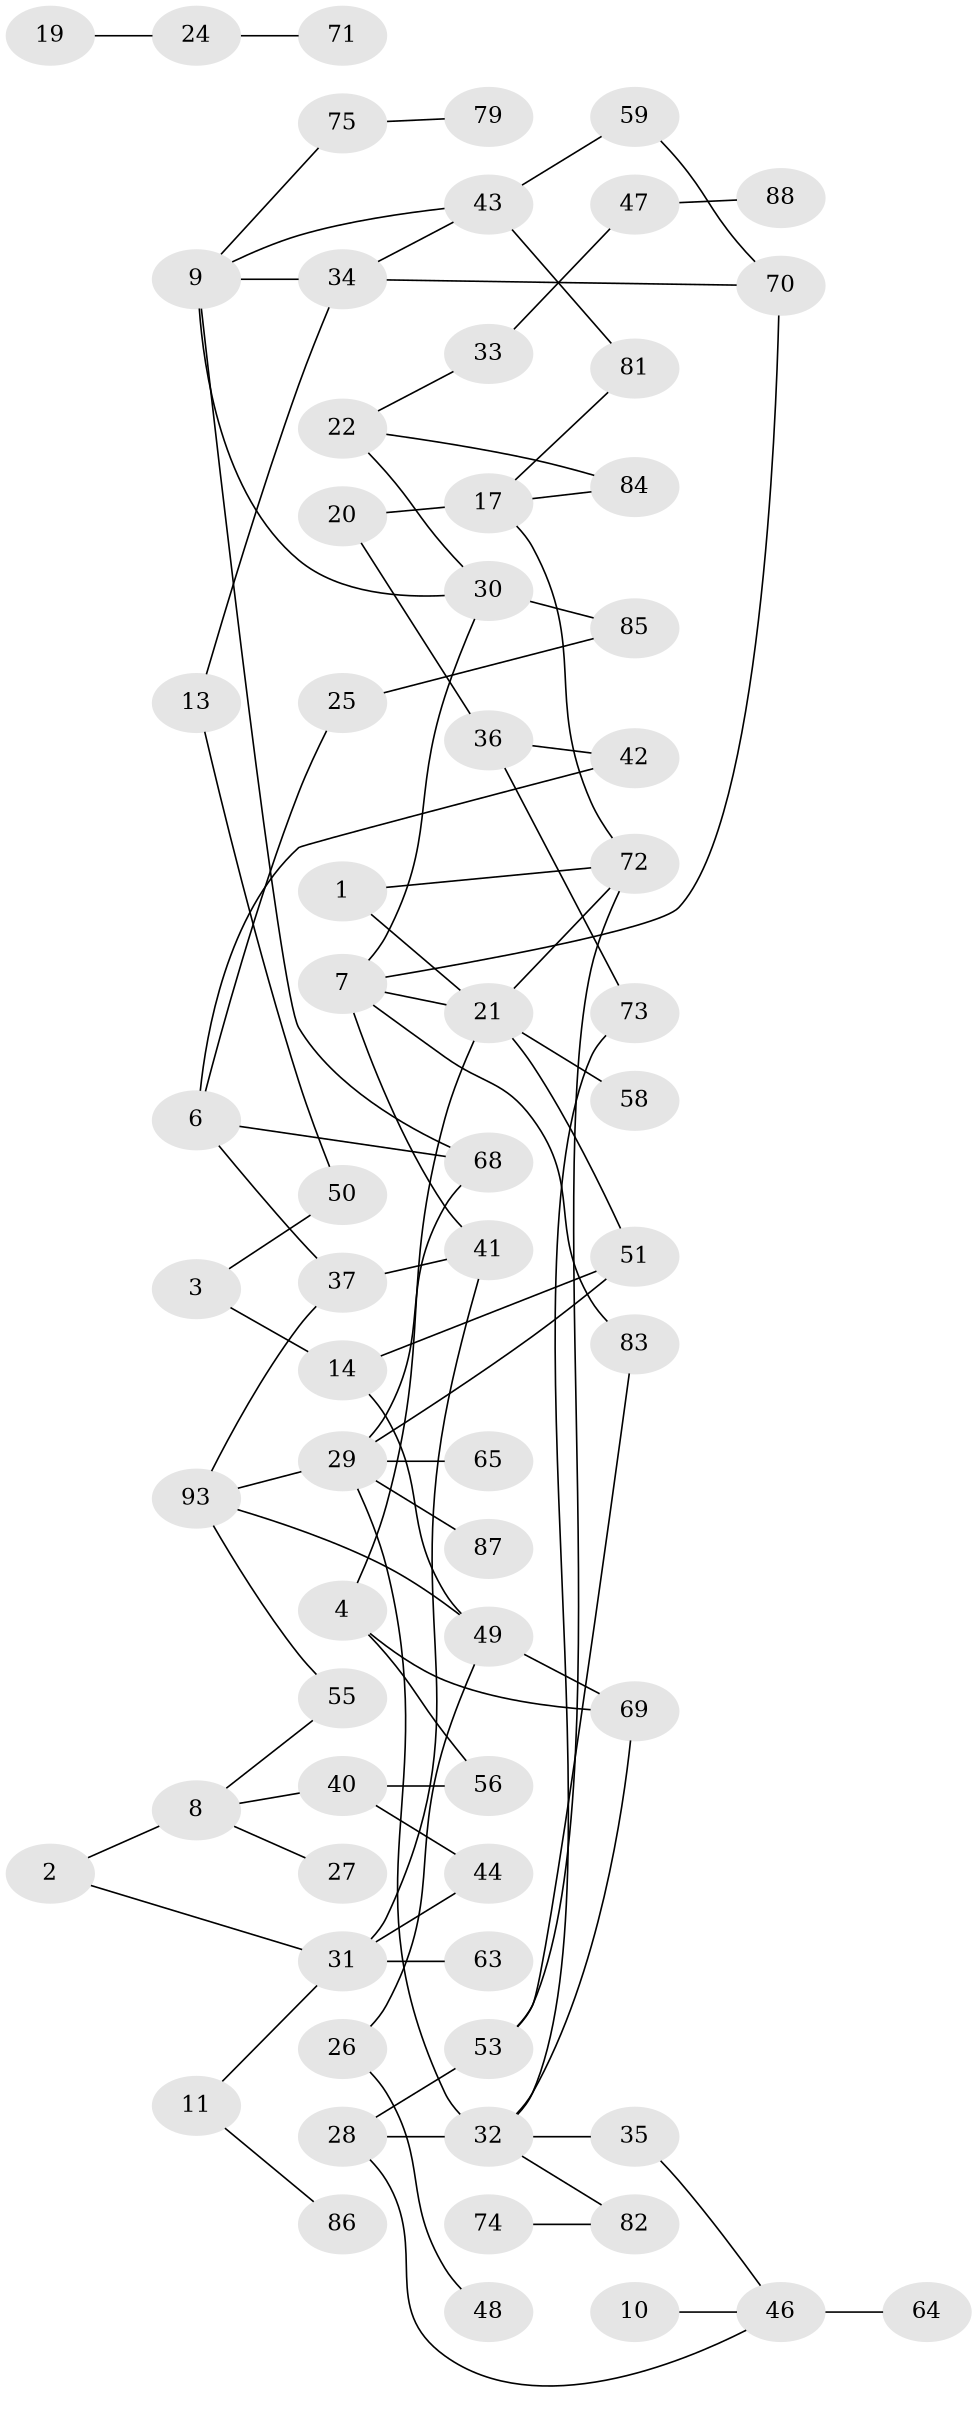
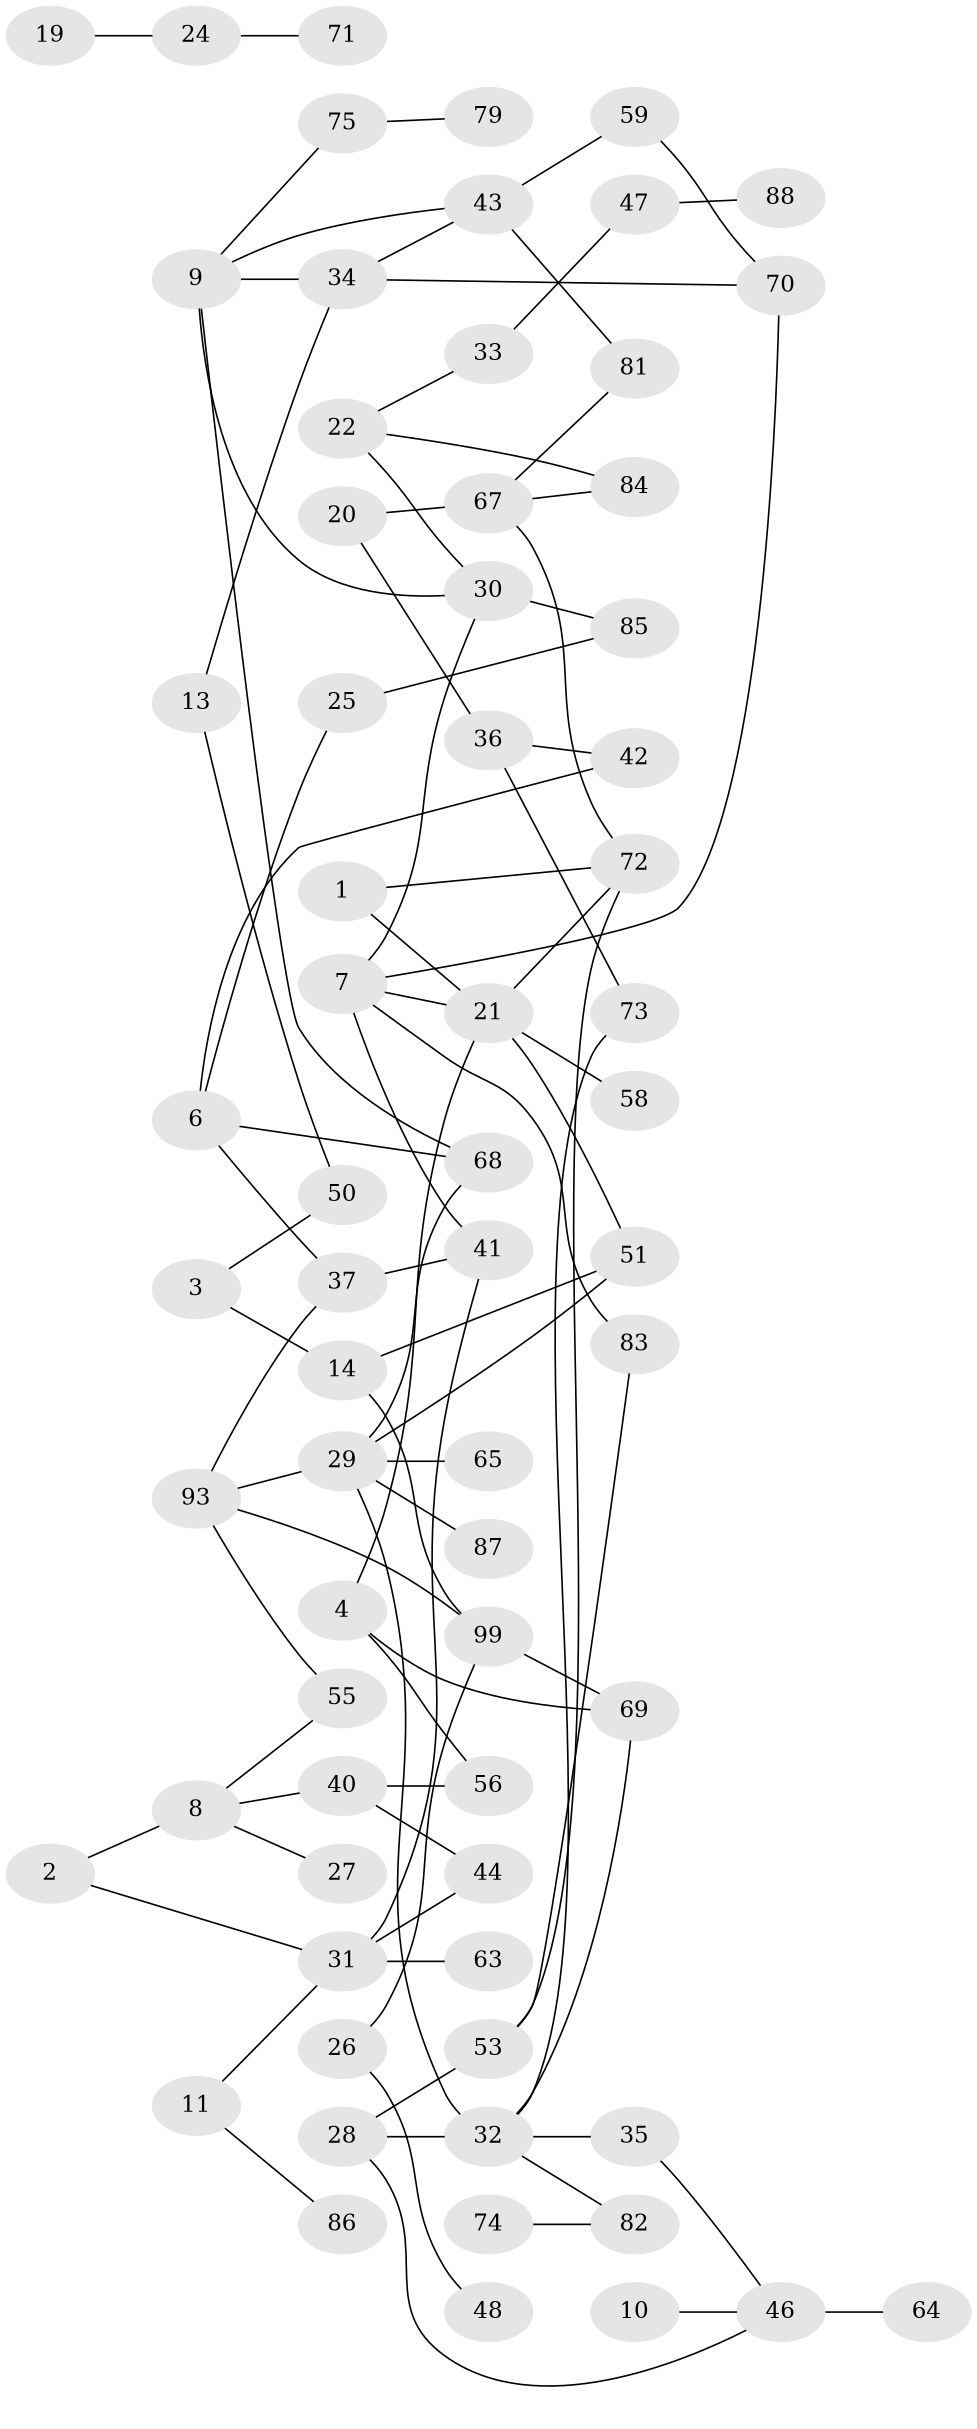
node "17": label "17" -> "67"
node "49": label "49" -> "99"
